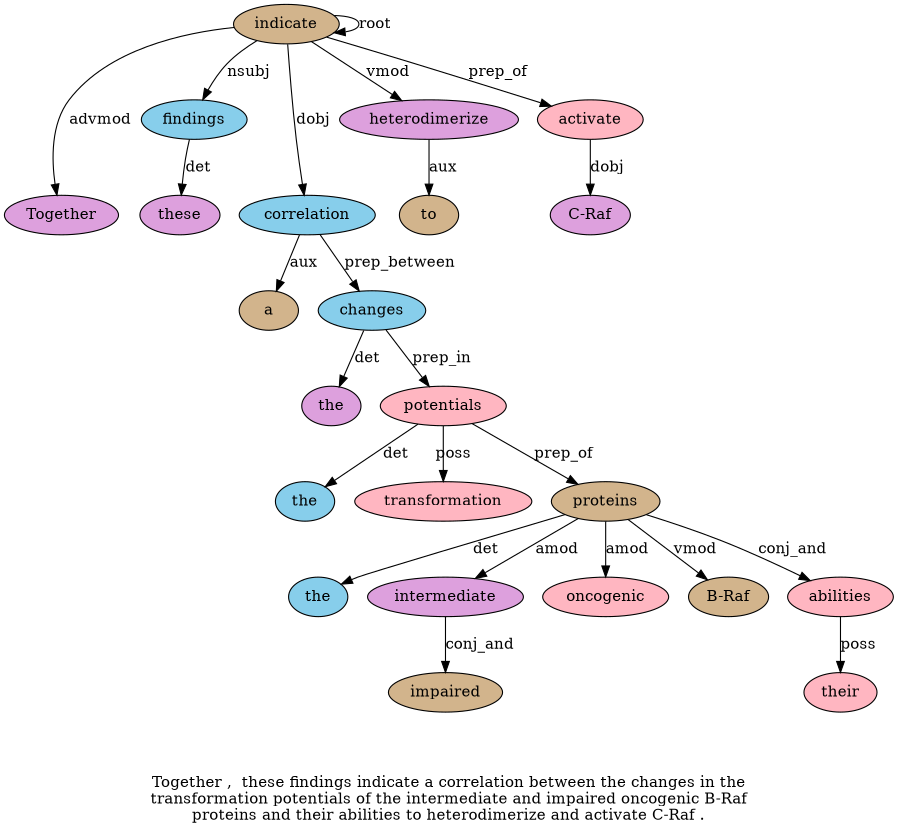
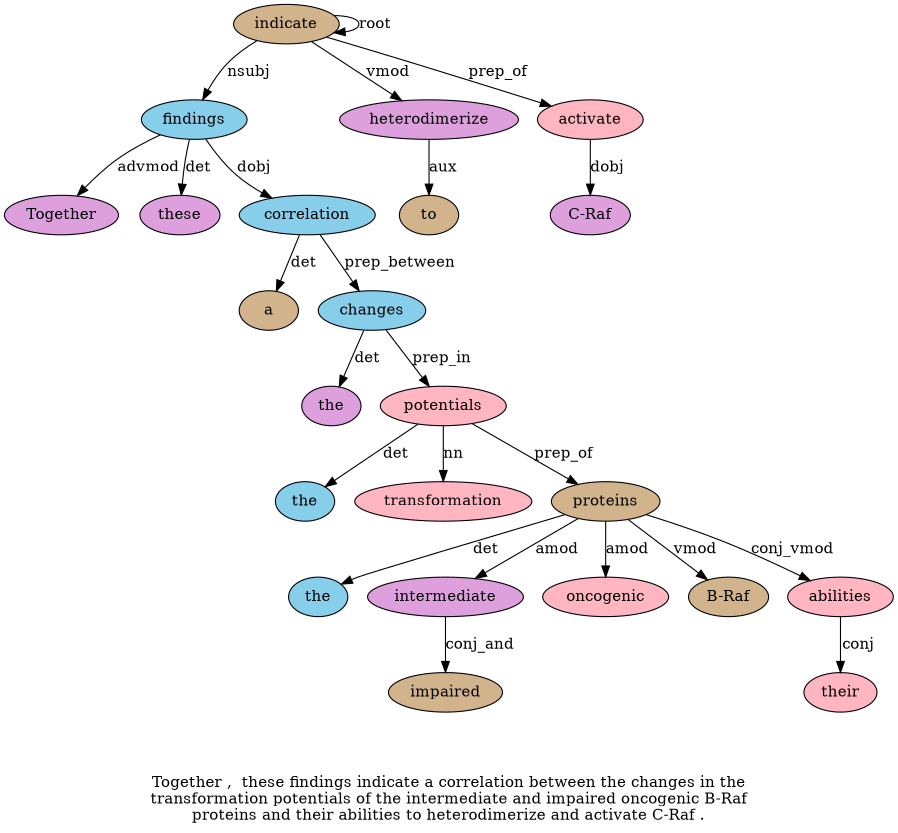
edge "indicate" -> "Together": now "findings" -> "Together"
edge "indicate" -> "correlation": now "findings" -> "correlation"
edge "correlation" -> "a": label "aux" -> "det"
edge "potentials" -> "transformation": label "poss" -> "nn"
edge "proteins" -> "abilities": label "conj_and" -> "conj_vmod"
edge "abilities" -> "their": label "poss" -> "conj"
